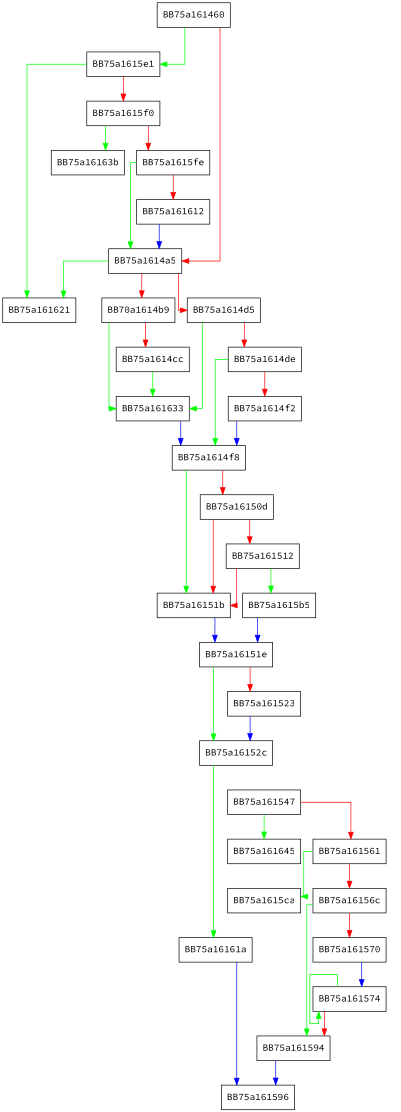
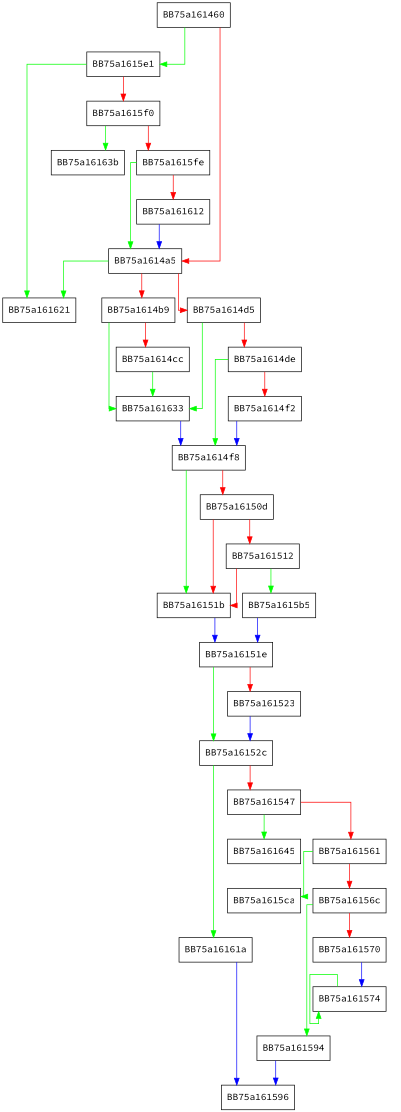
node "BB70a1614b9": label "BB70a1614b9" -> "BB75a1614b9"
edge "BB75a16152c" -> "BB75a161547": added
edge "BB75a161574" -> "BB75a161594": removed
